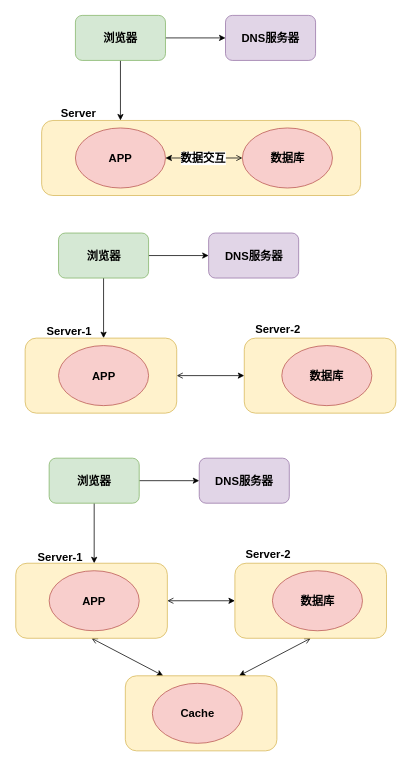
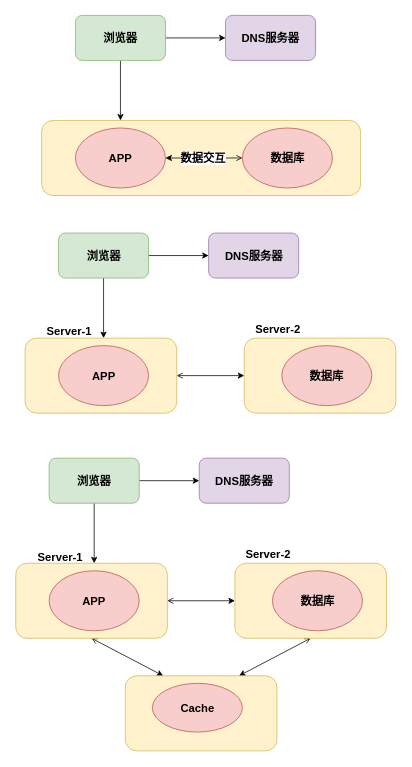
node "Server": removed
node "Cache": size 90x60 -> 90x49
